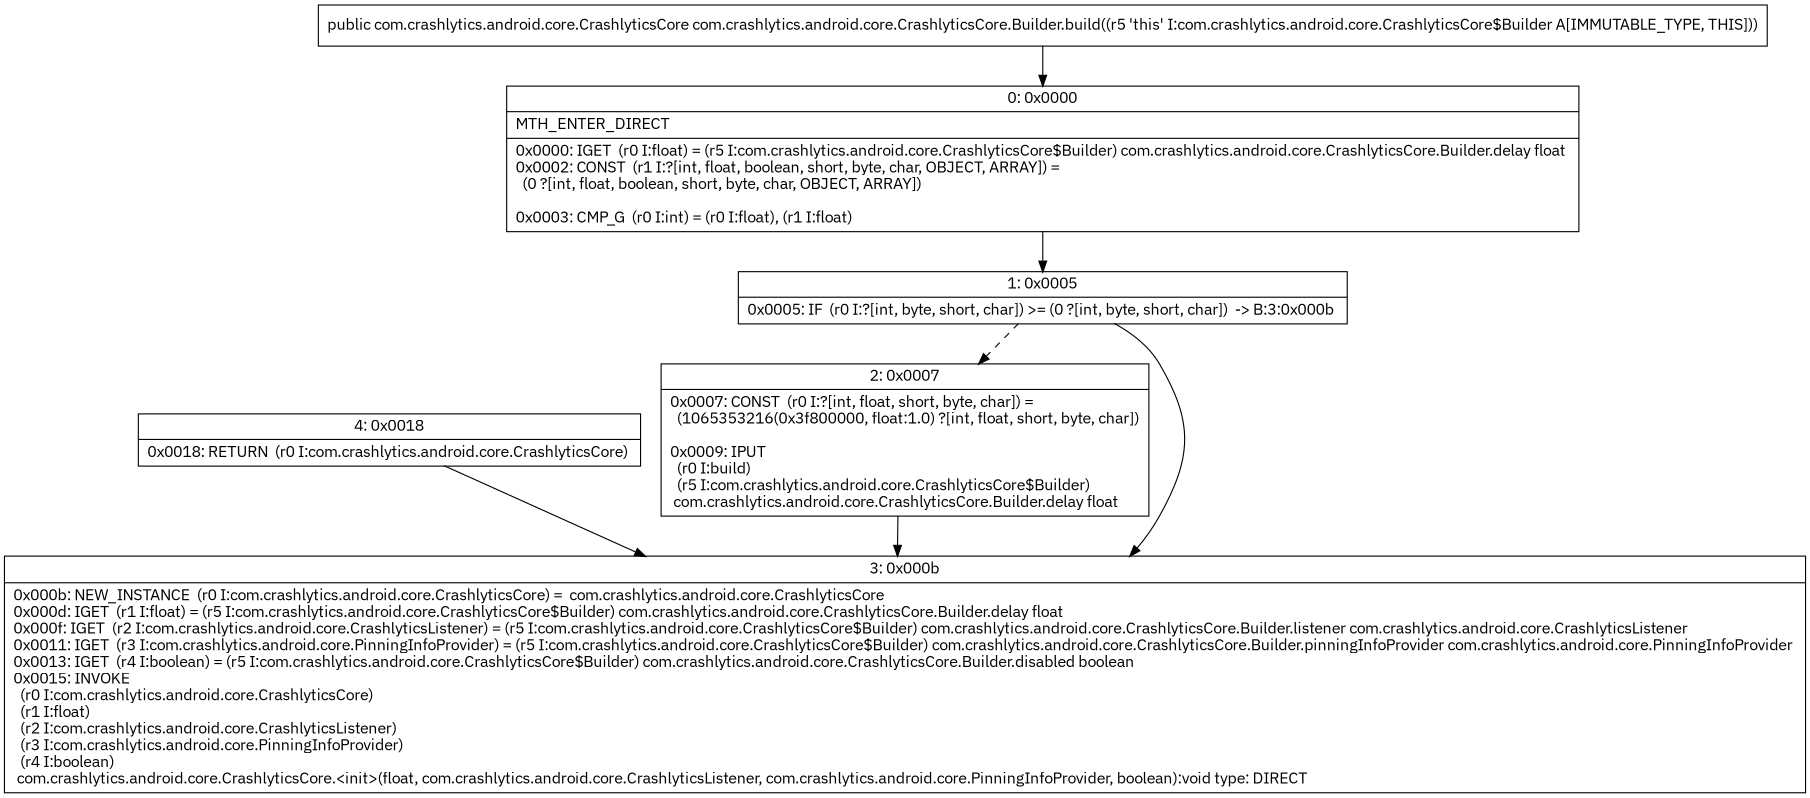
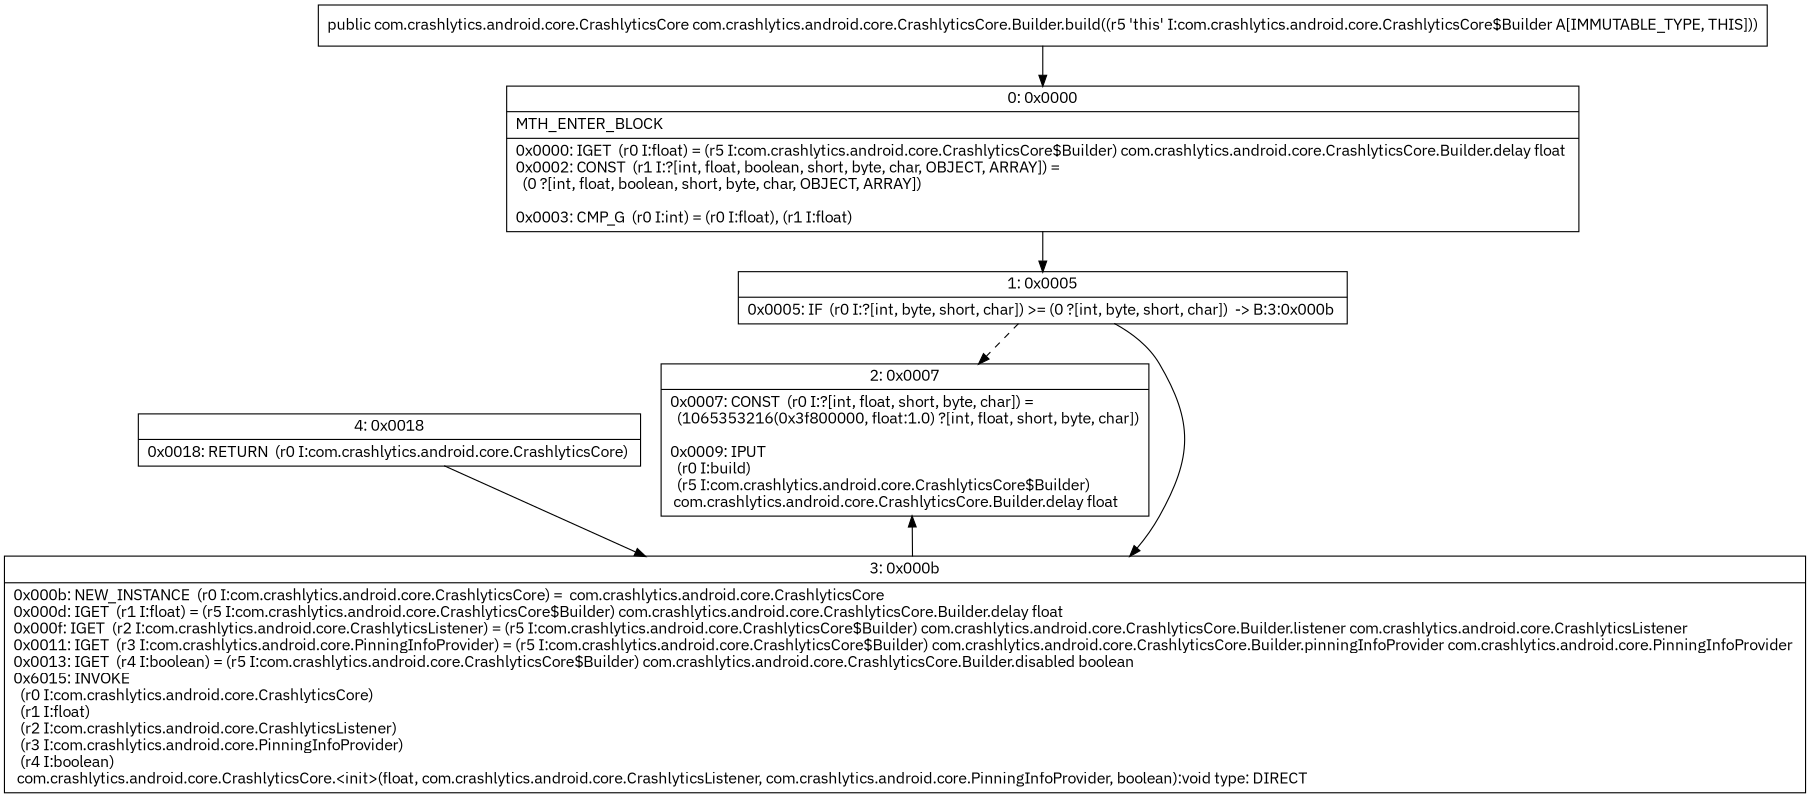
node "0: 0x0000": text "MTH_ENTER_DIRECT" -> "MTH_ENTER_BLOCK"
edge "2: 0x0007" -> "3: 0x000b": reversed
node "3: 0x000b": text "0x0015: INVOKE" -> "0x6015: INVOKE"
